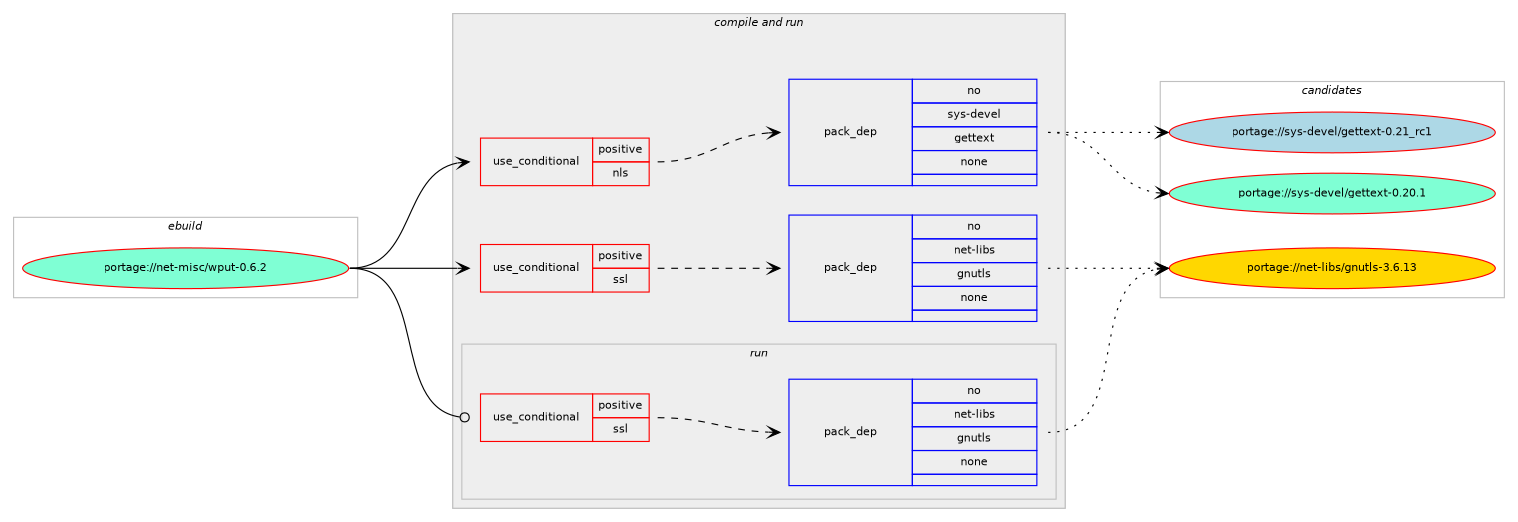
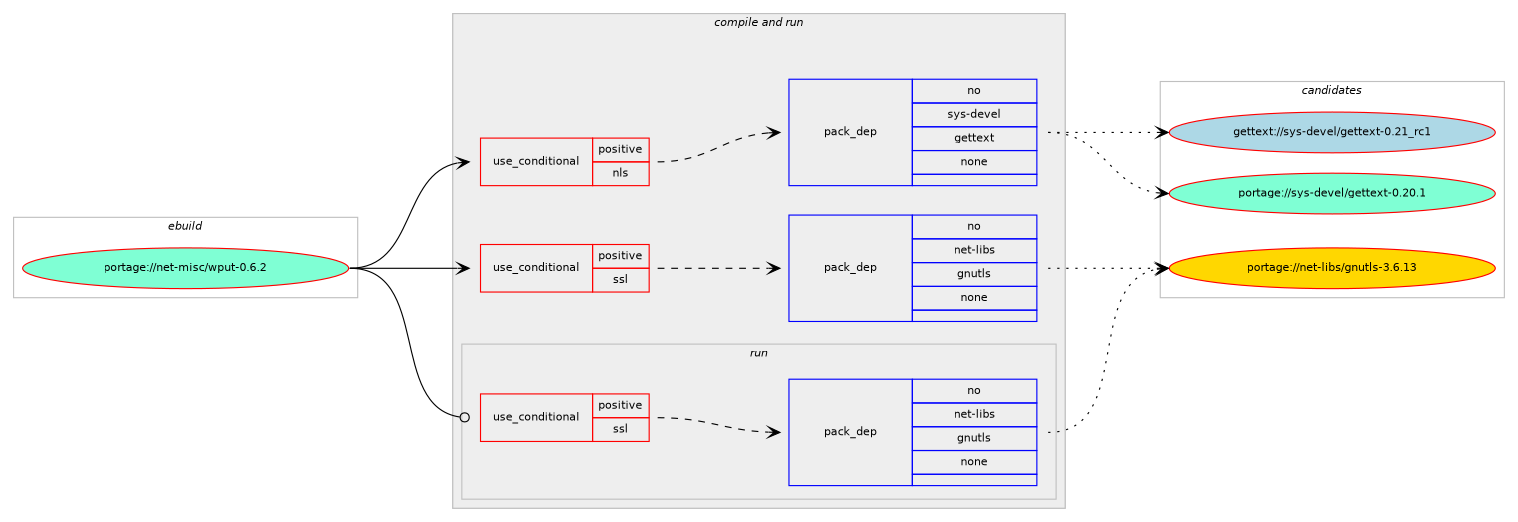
node "portage://sys-devel/gettext-0.21_rc1": label "portage://sys-devel/gettext-0.21_rc1" -> "gettext://sys-devel/gettext-0.21_rc1"
